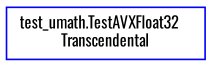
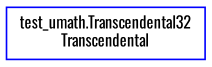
node "test_umath.TestAVXFloat32 Transcendental": label "test_umath.TestAVXFloat32 Transcendental" -> "test_umath.Transcendental32 Transcendental"
